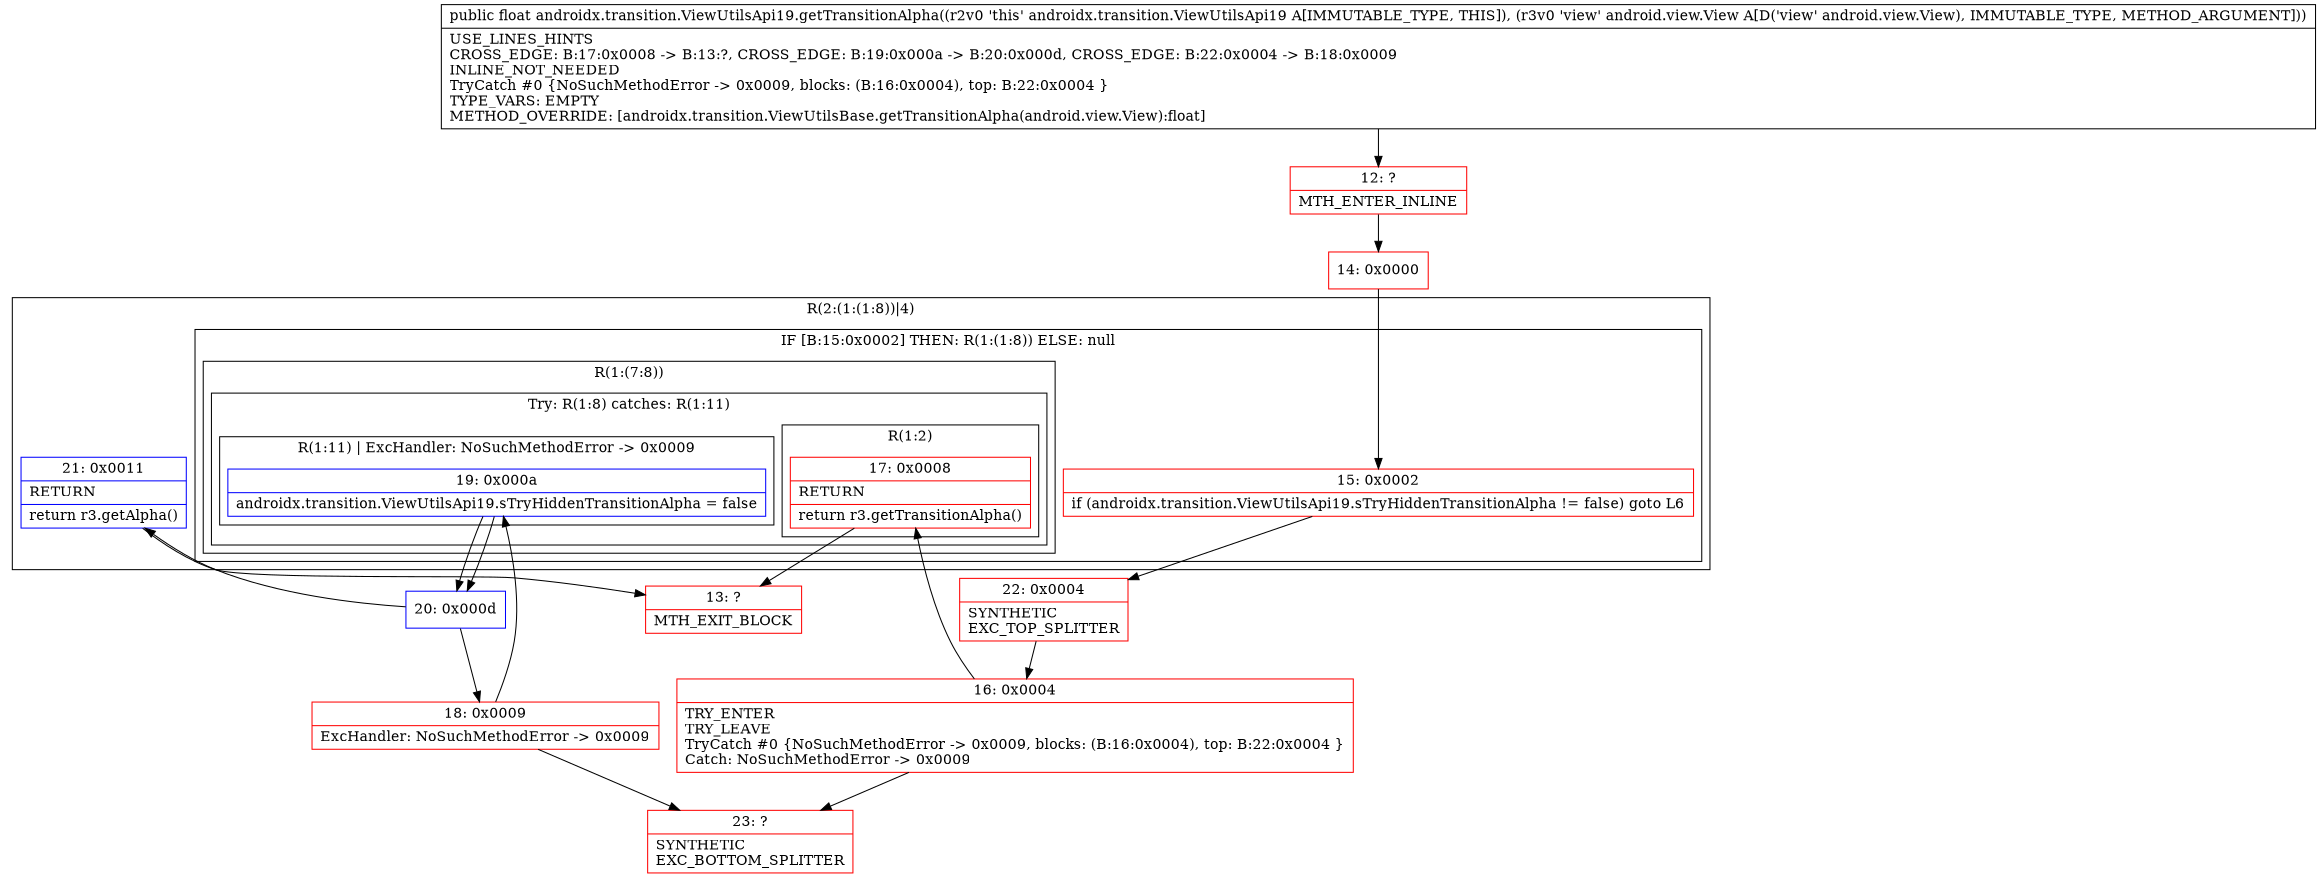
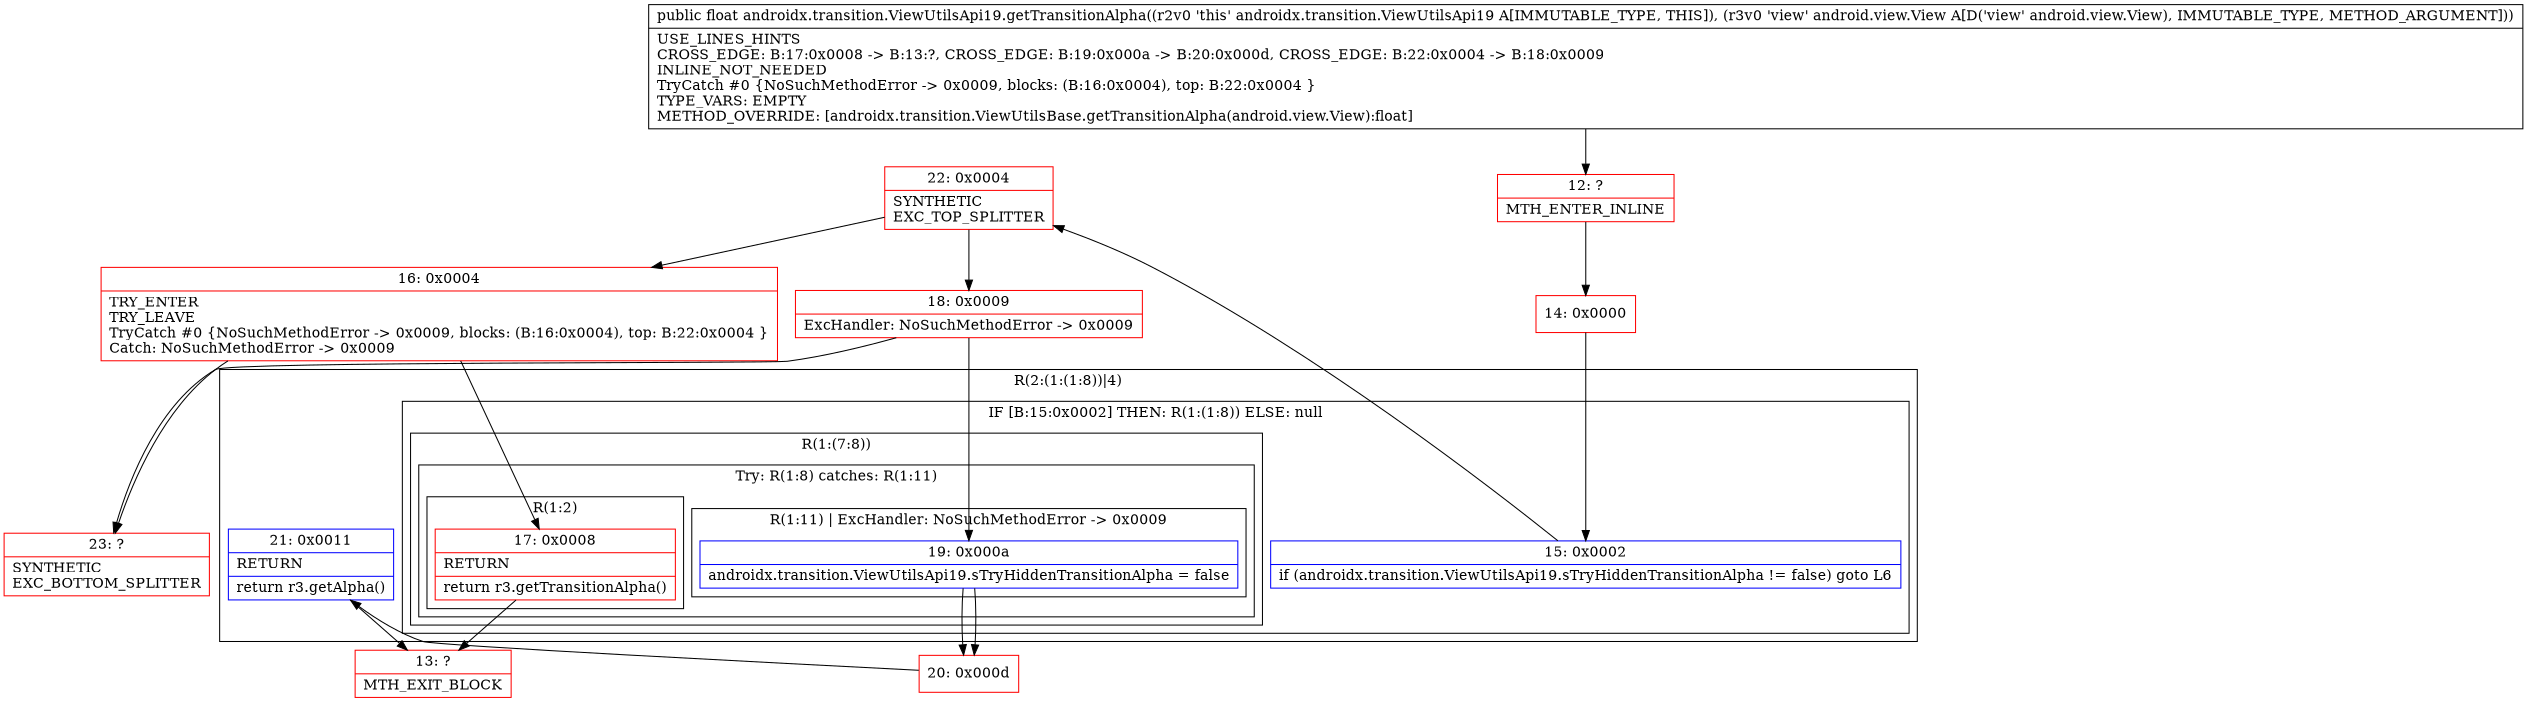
node "15: 0x0002": color red -> blue
node "20: 0x000d": color blue -> red
edge "20: 0x000d" -> "18: 0x0009": now "22: 0x0004" -> "18: 0x0009"
